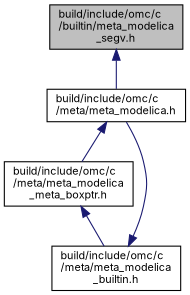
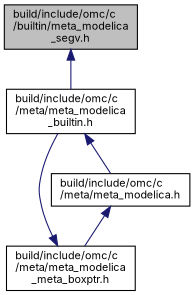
edge "build/include/omc/c /meta/meta_modelica.h" -> "build/include/omc/c /builtin/meta_modelica _segv.h": now "build/include/omc/c /meta/meta_modelica _builtin.h" -> "build/include/omc/c /builtin/meta_modelica _segv.h"
